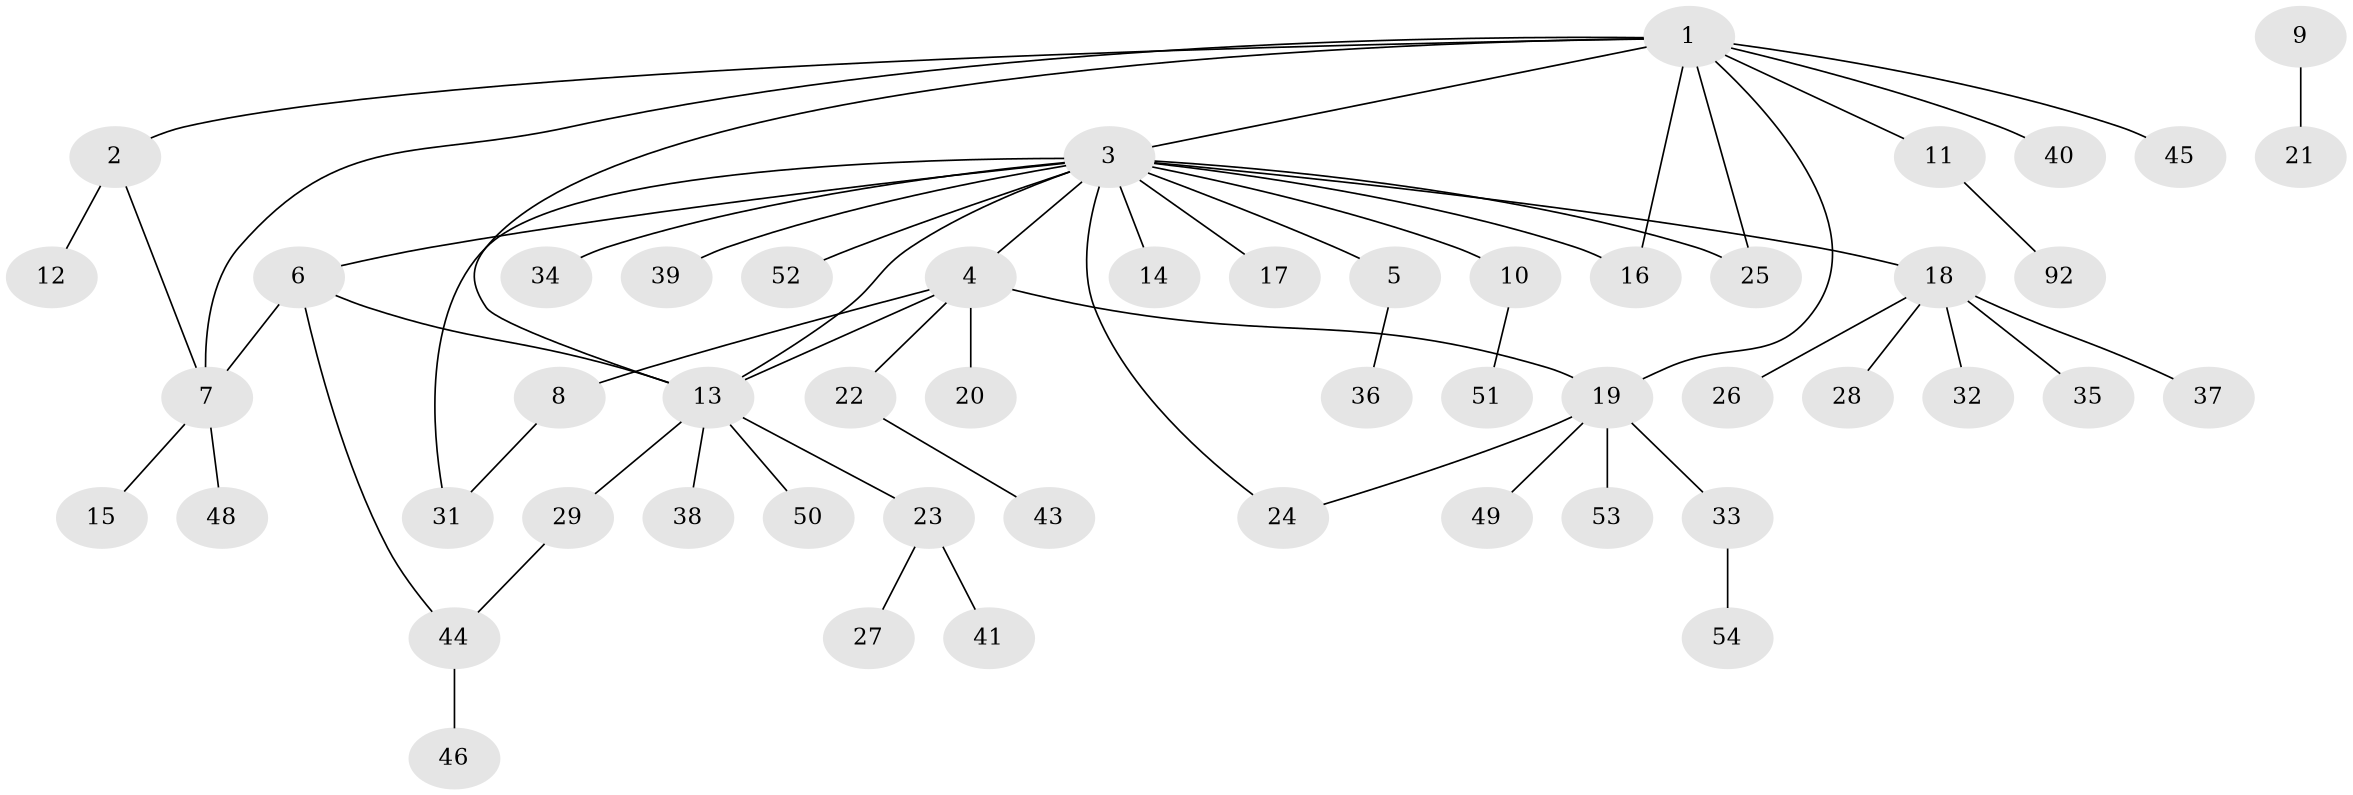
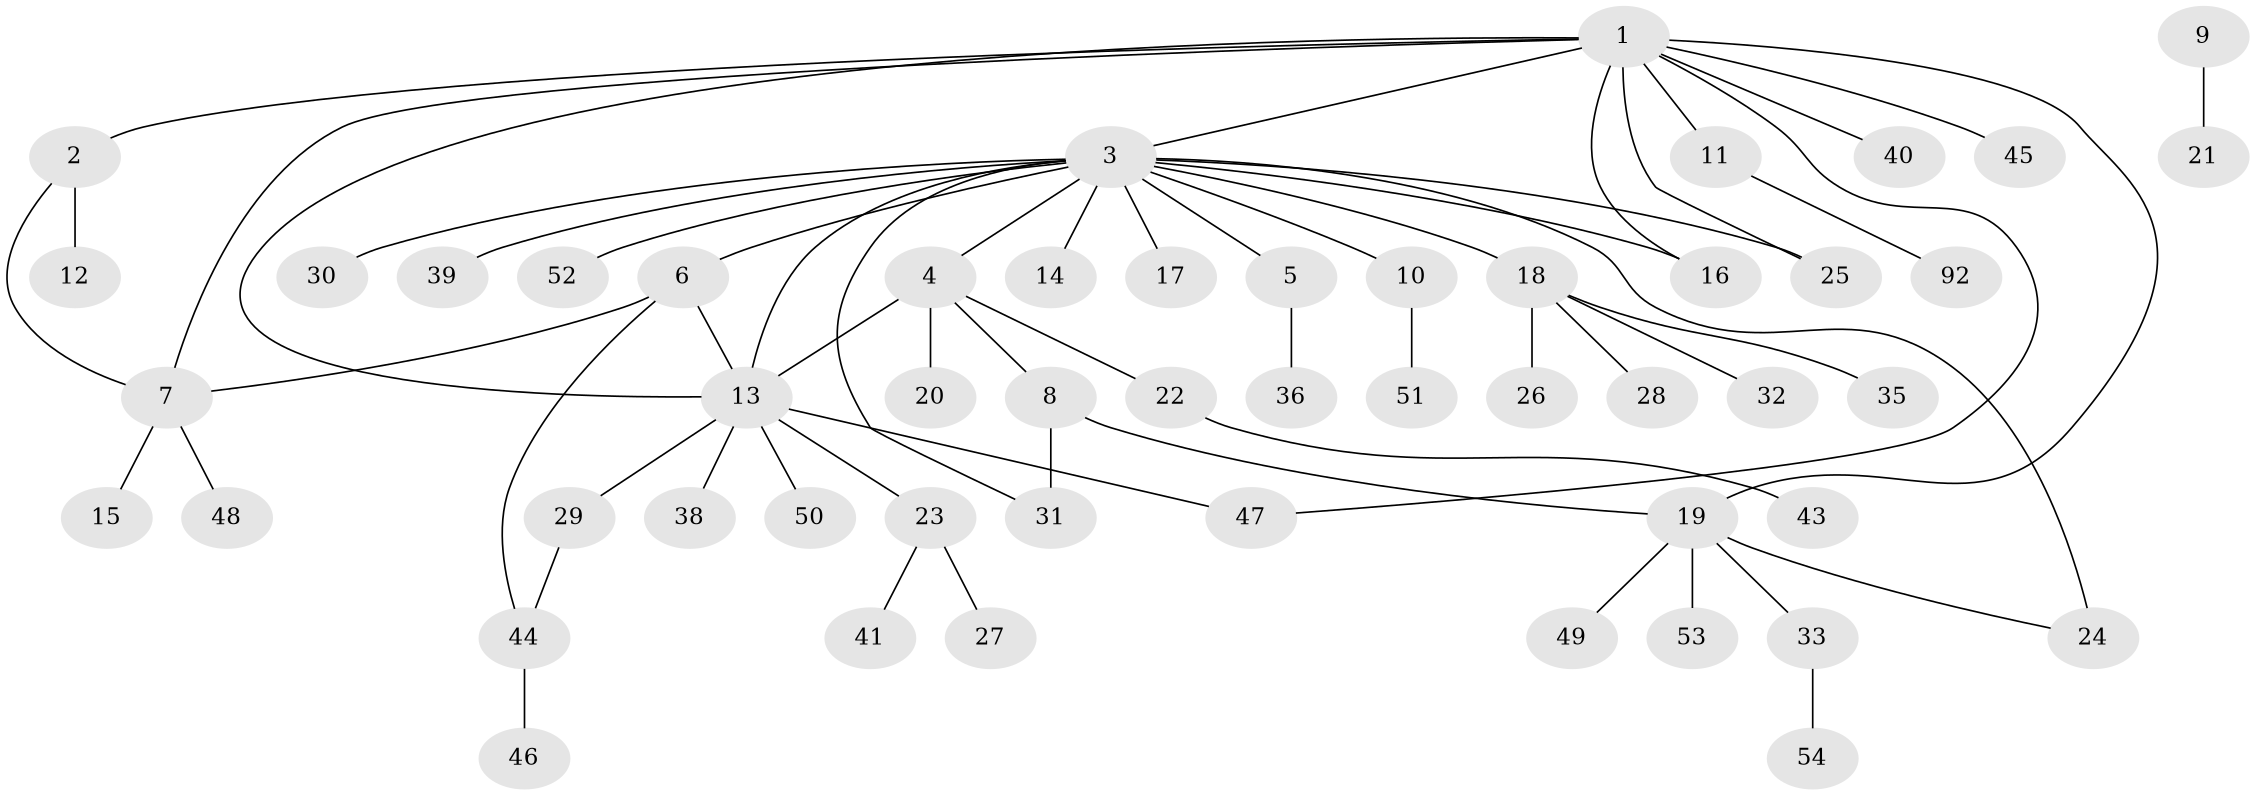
node "34": label "34" -> "30"
edge "4" -- "19": now "8" -- "19"
node "37": removed
node "47": added
